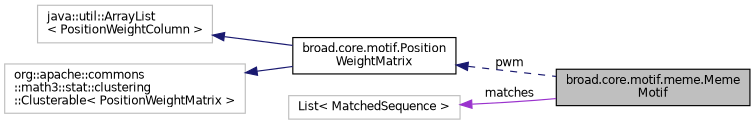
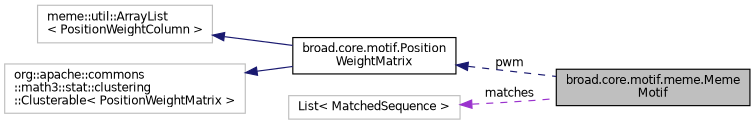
node "java::util::ArrayList < PositionWeightColumn >": label "java::util::ArrayList < PositionWeightColumn >" -> "meme::util::ArrayList < PositionWeightColumn >"
edge "broad.core.motif.meme.Meme Motif" -> "List< MatchedSequence >": style solid -> dashed
